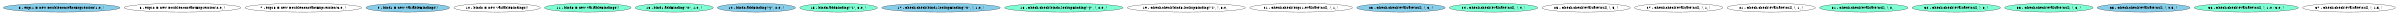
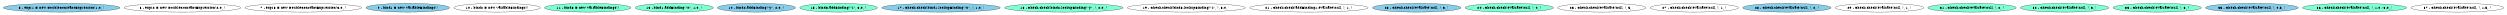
node "21 : Check.check(expr1.evaluate(null, ), 1, )": label "21 : Check.check(expr1.evaluate(null, ), 1, )" -> "21 : Check.check(addBinding1.evaluate(null, ), 1, )"
node "21 : Check.check(evaluate(null, ), 1, )": label "21 : Check.check(evaluate(null, ), 1, )" -> "29 : Check.check(evaluate(null, ), 1, )"
node "28 : Check.check(evaluate(null, ), 2, )": added
